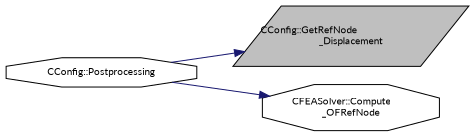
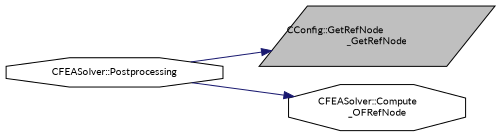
node "CConfig::GetRefNode _Displacement": label "CConfig::GetRefNode _Displacement" -> "CConfig::GetRefNode _GetRefNode"
node "CConfig::Postprocessing": label "CConfig::Postprocessing" -> "CFEASolver::Postprocessing"
